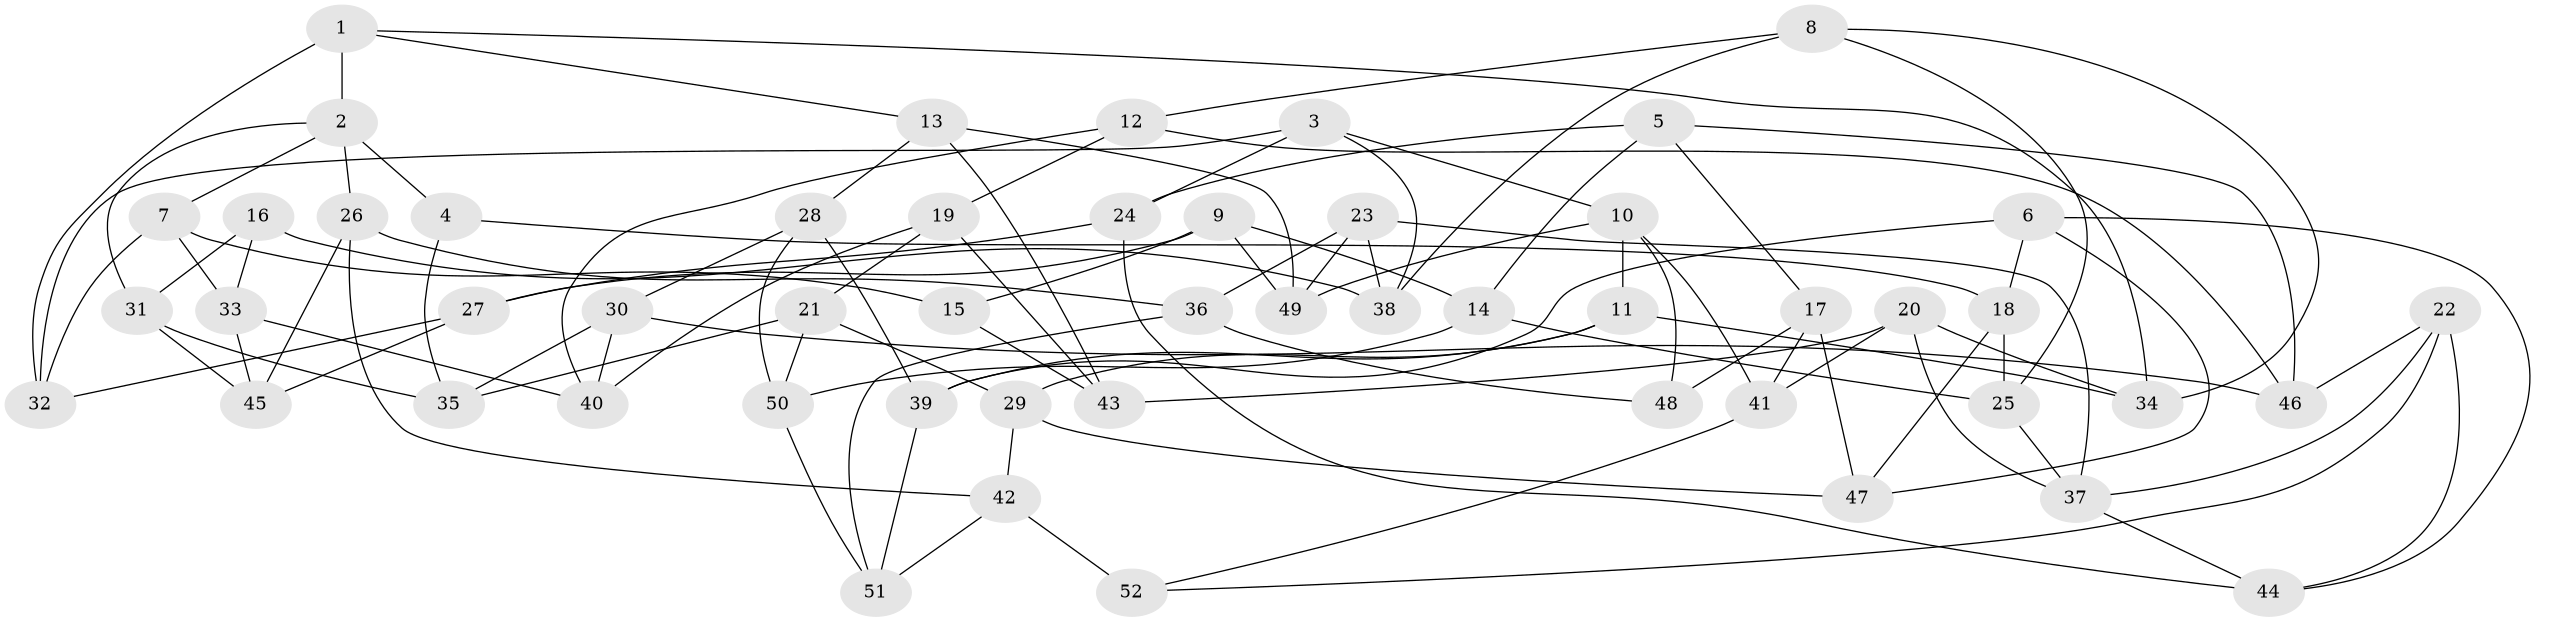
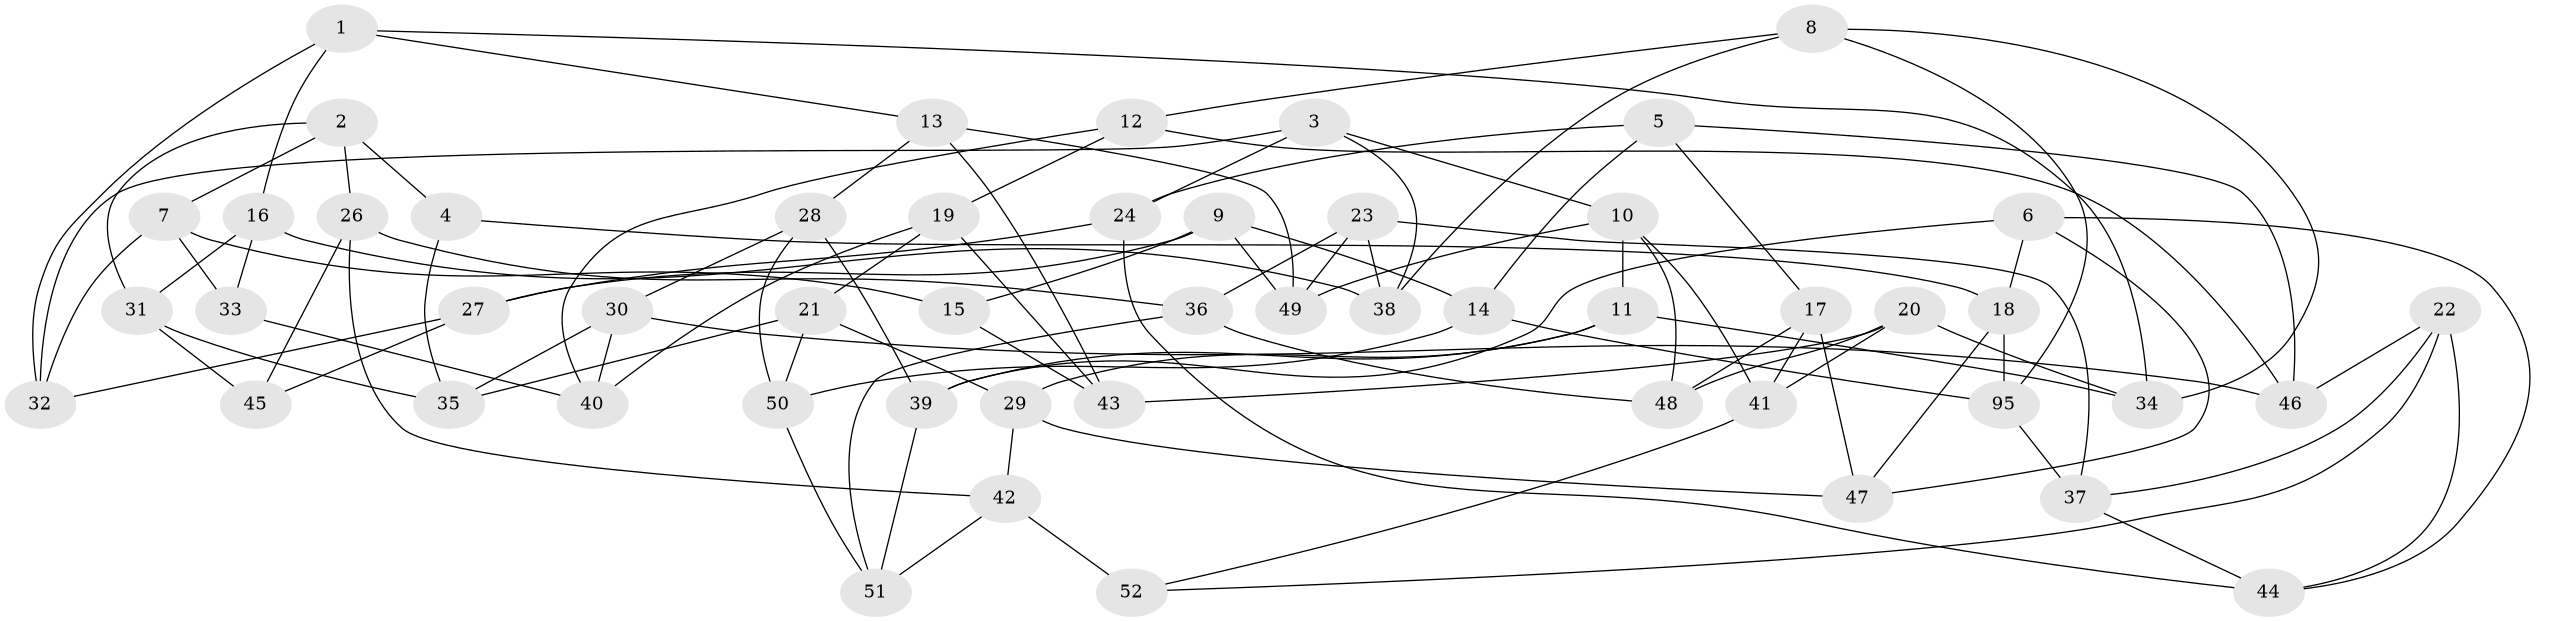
edge "1" -- "2": now "1" -- "16"
edge "33" -- "45": removed
node "25": label "25" -> "95"
edge "20" -- "37": now "20" -- "48"
